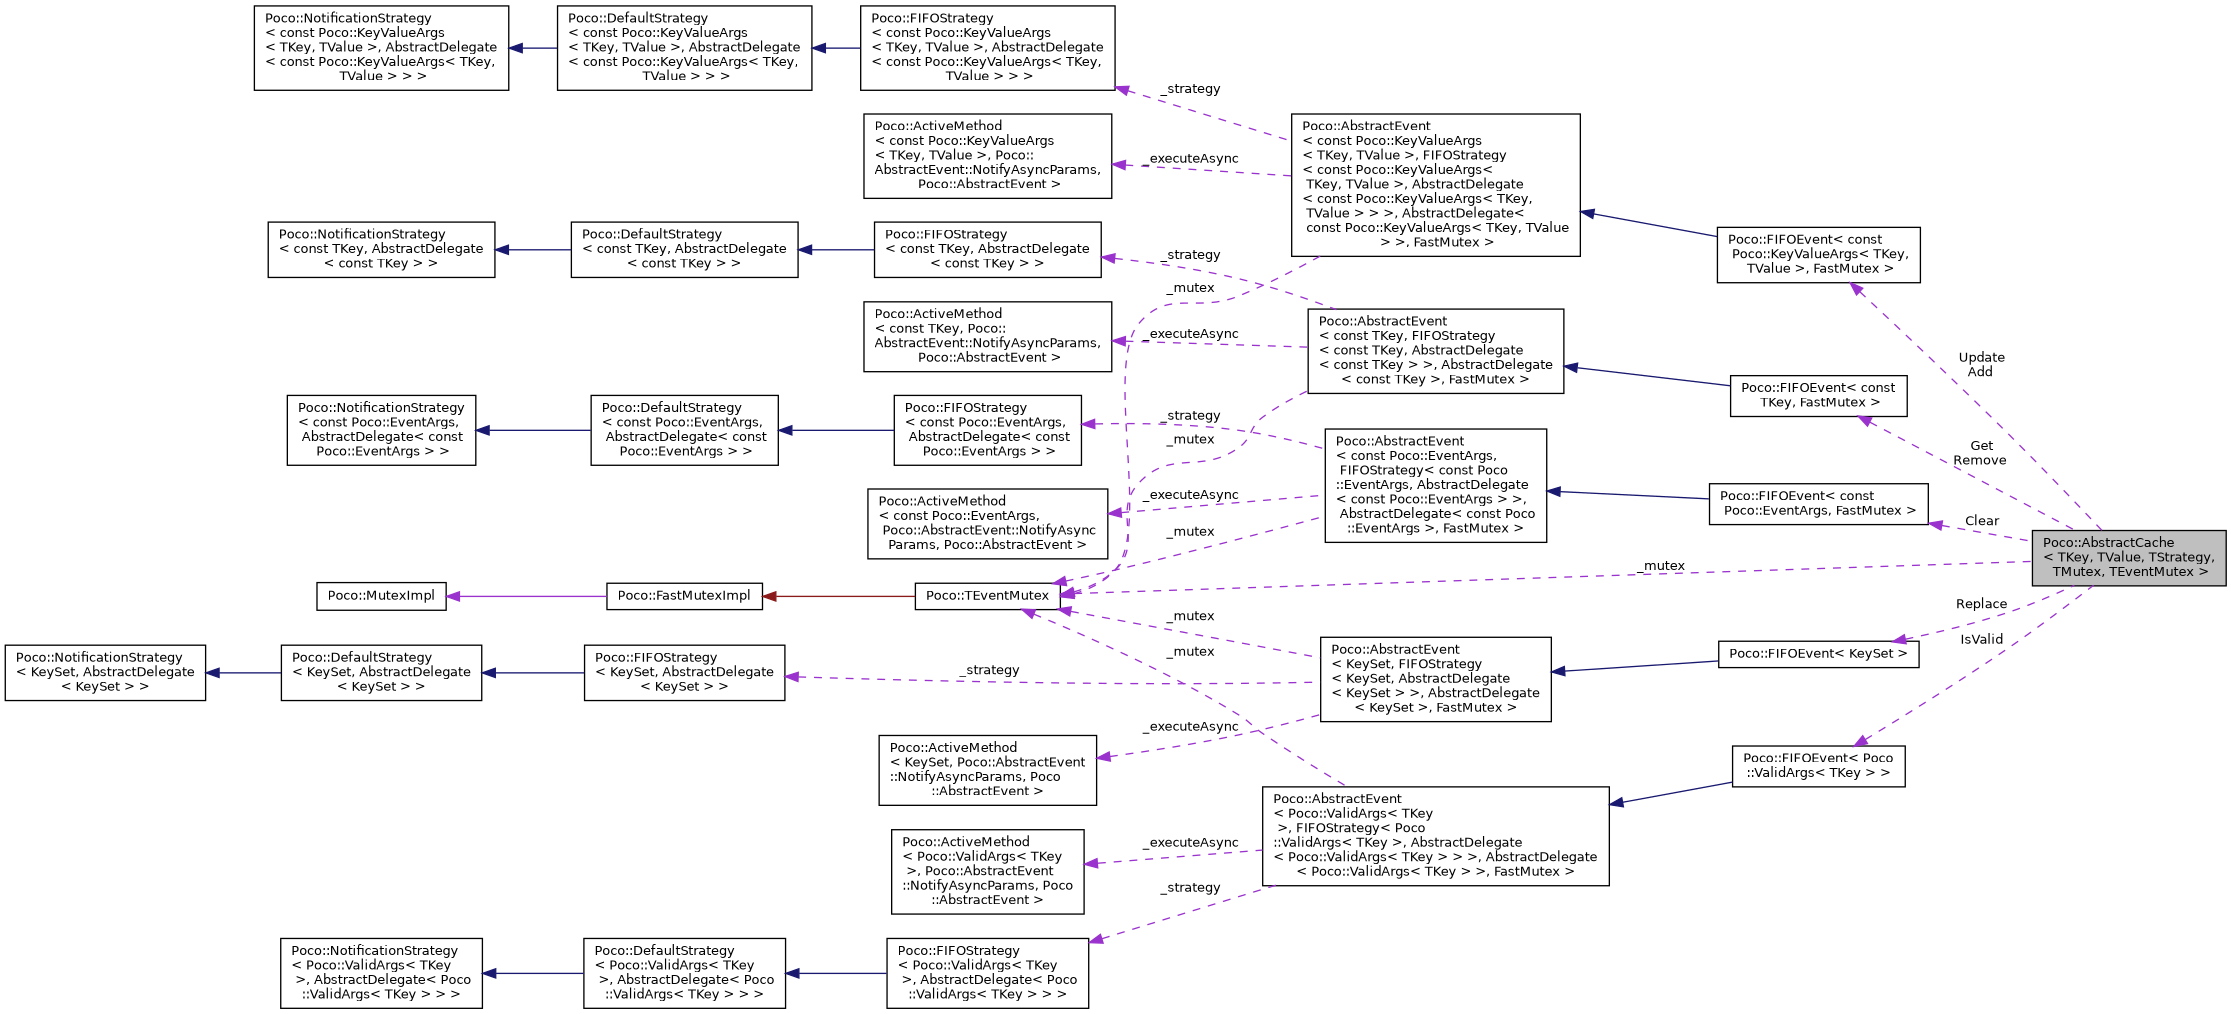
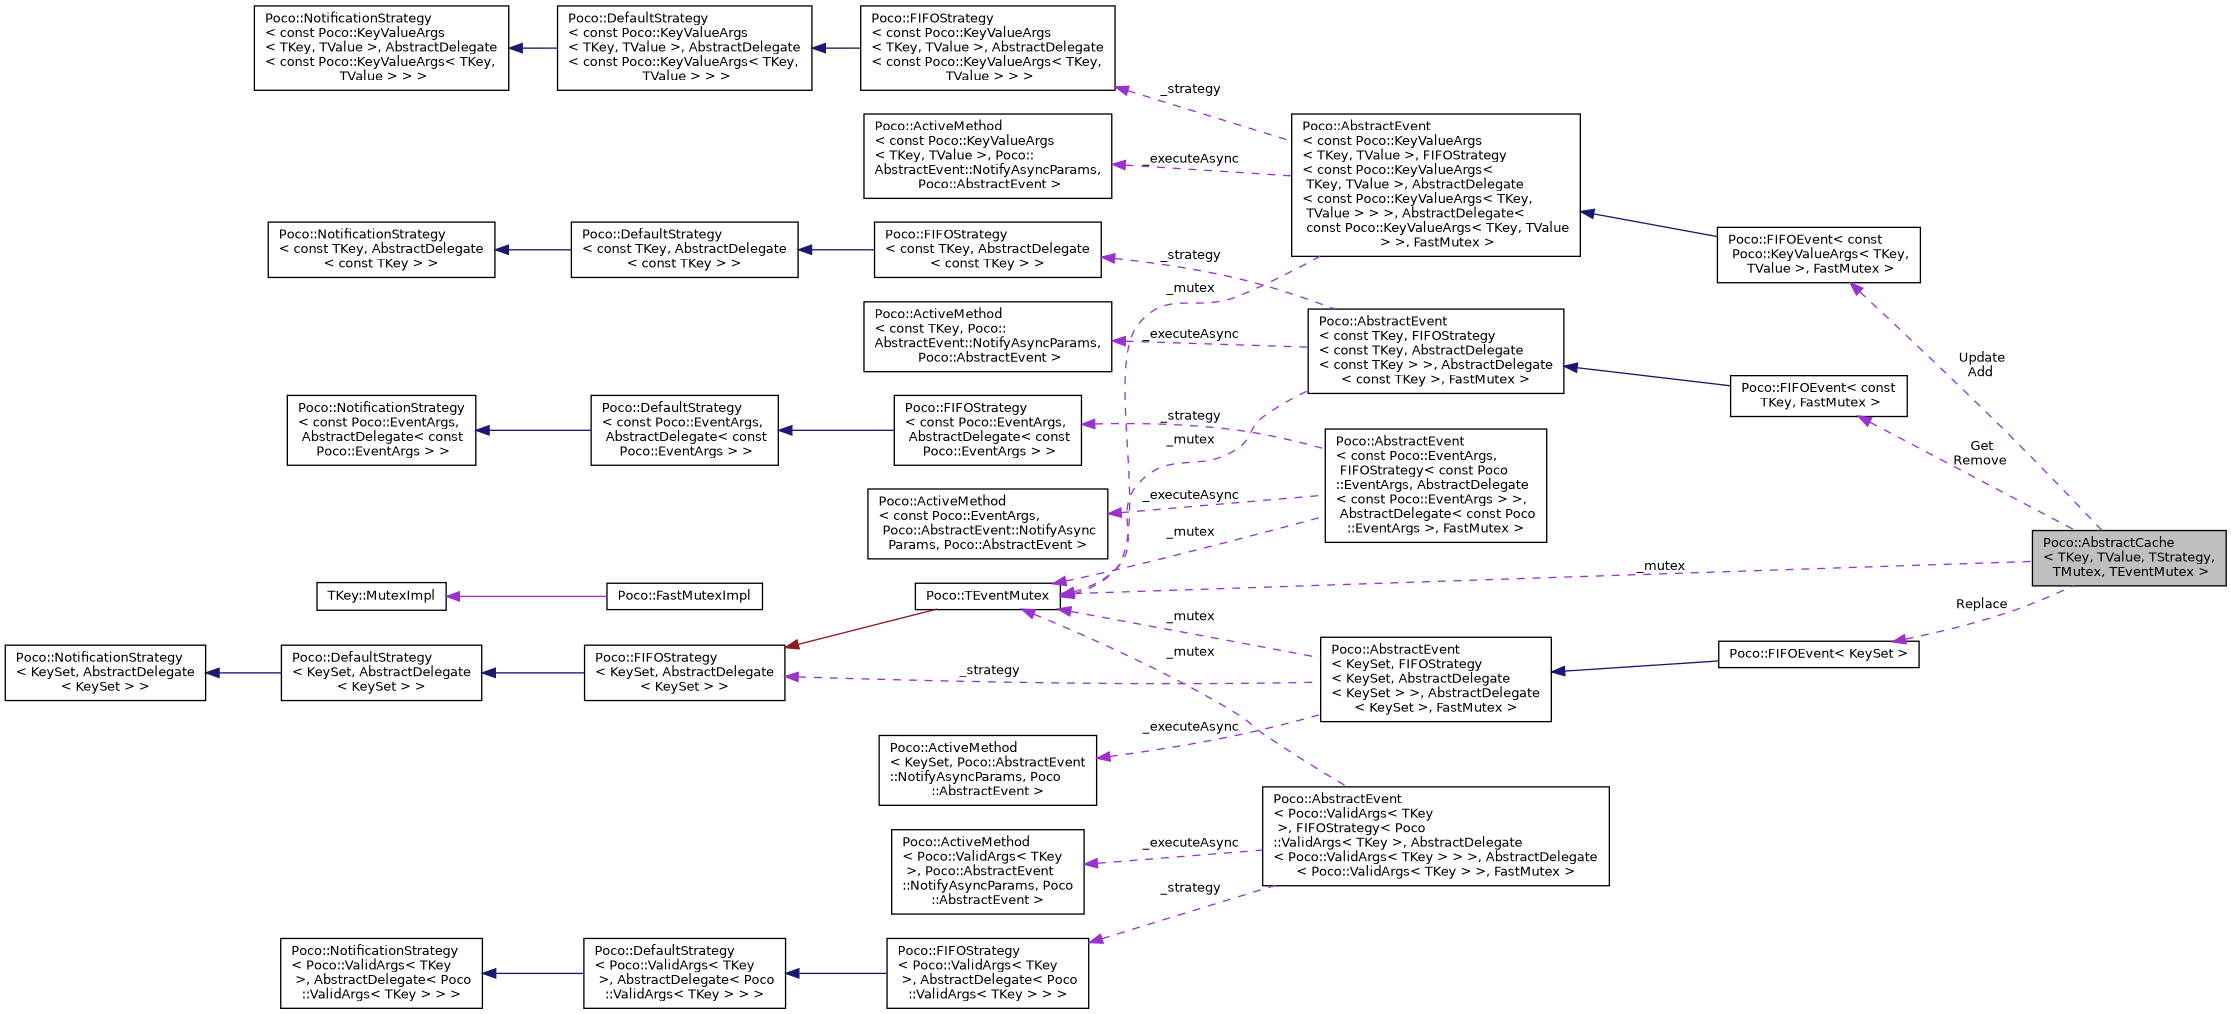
node "Poco::FIFOEvent< const Poco::EventArgs, FastMutex >": removed
node "Poco::MutexImpl": label "Poco::MutexImpl" -> "TKey::MutexImpl"
edge "Poco::TEventMutex" -> "Poco::FastMutexImpl": now "Poco::TEventMutex" -> "Poco::FIFOStrategy < KeySet, AbstractDelegate < KeySet > >"
node "Poco::FIFOEvent< Poco ::ValidArgs< TKey > >": removed
